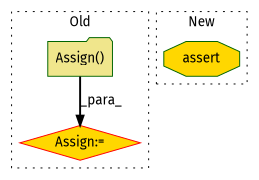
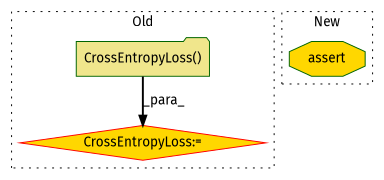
node "Assign()": label "Assign()" -> "CrossEntropyLoss()"
node "Assign:=": label "Assign:=" -> "CrossEntropyLoss:="
